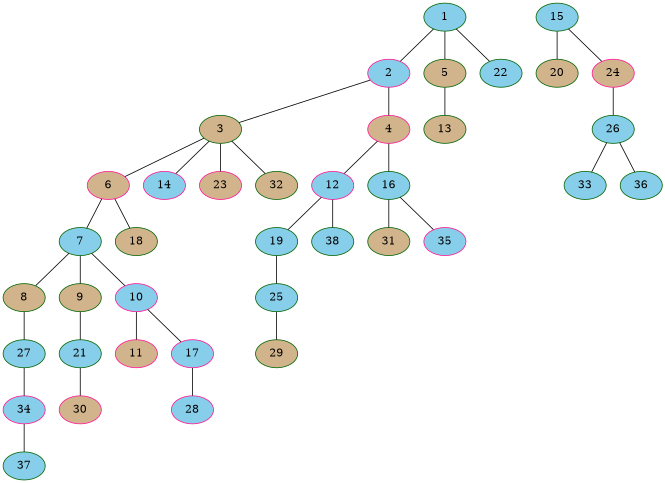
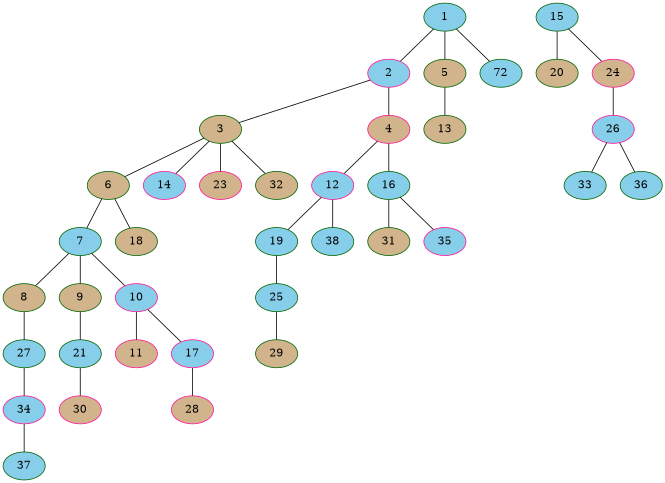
node "22": label "22" -> "72"
node "26": color darkgreen -> deeppink
node "6": color deeppink -> darkgreen
node "28": fillcolor skyblue -> tan
